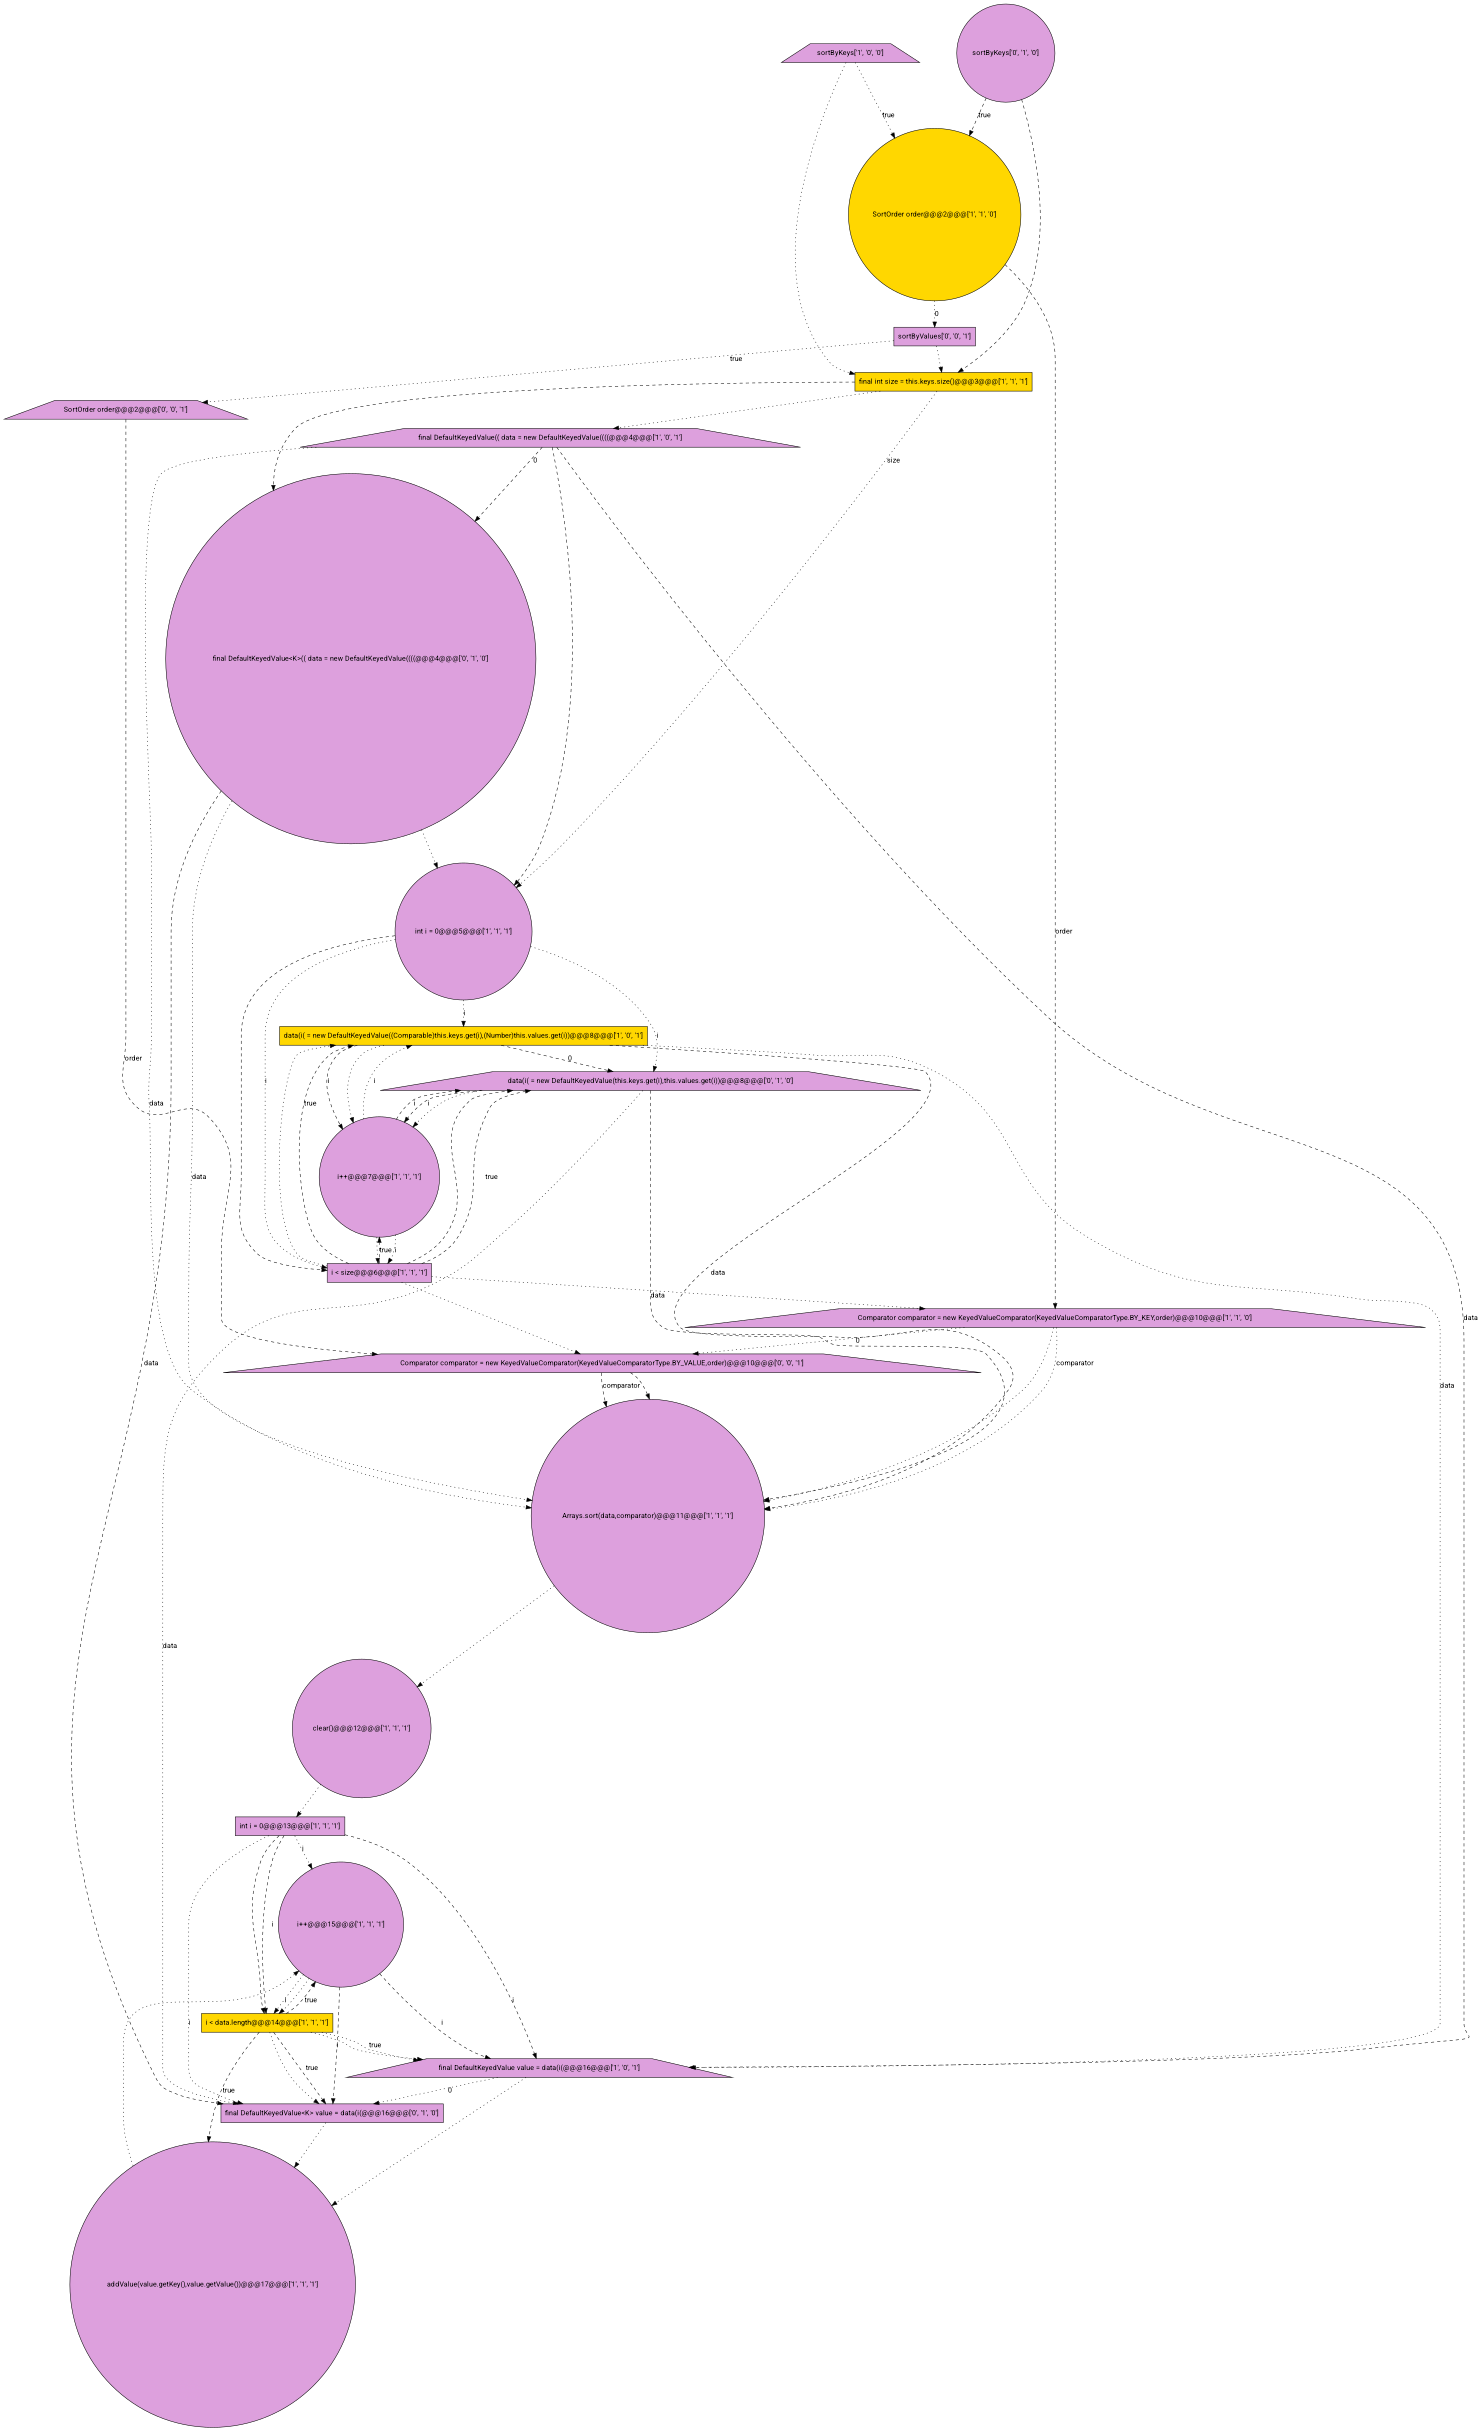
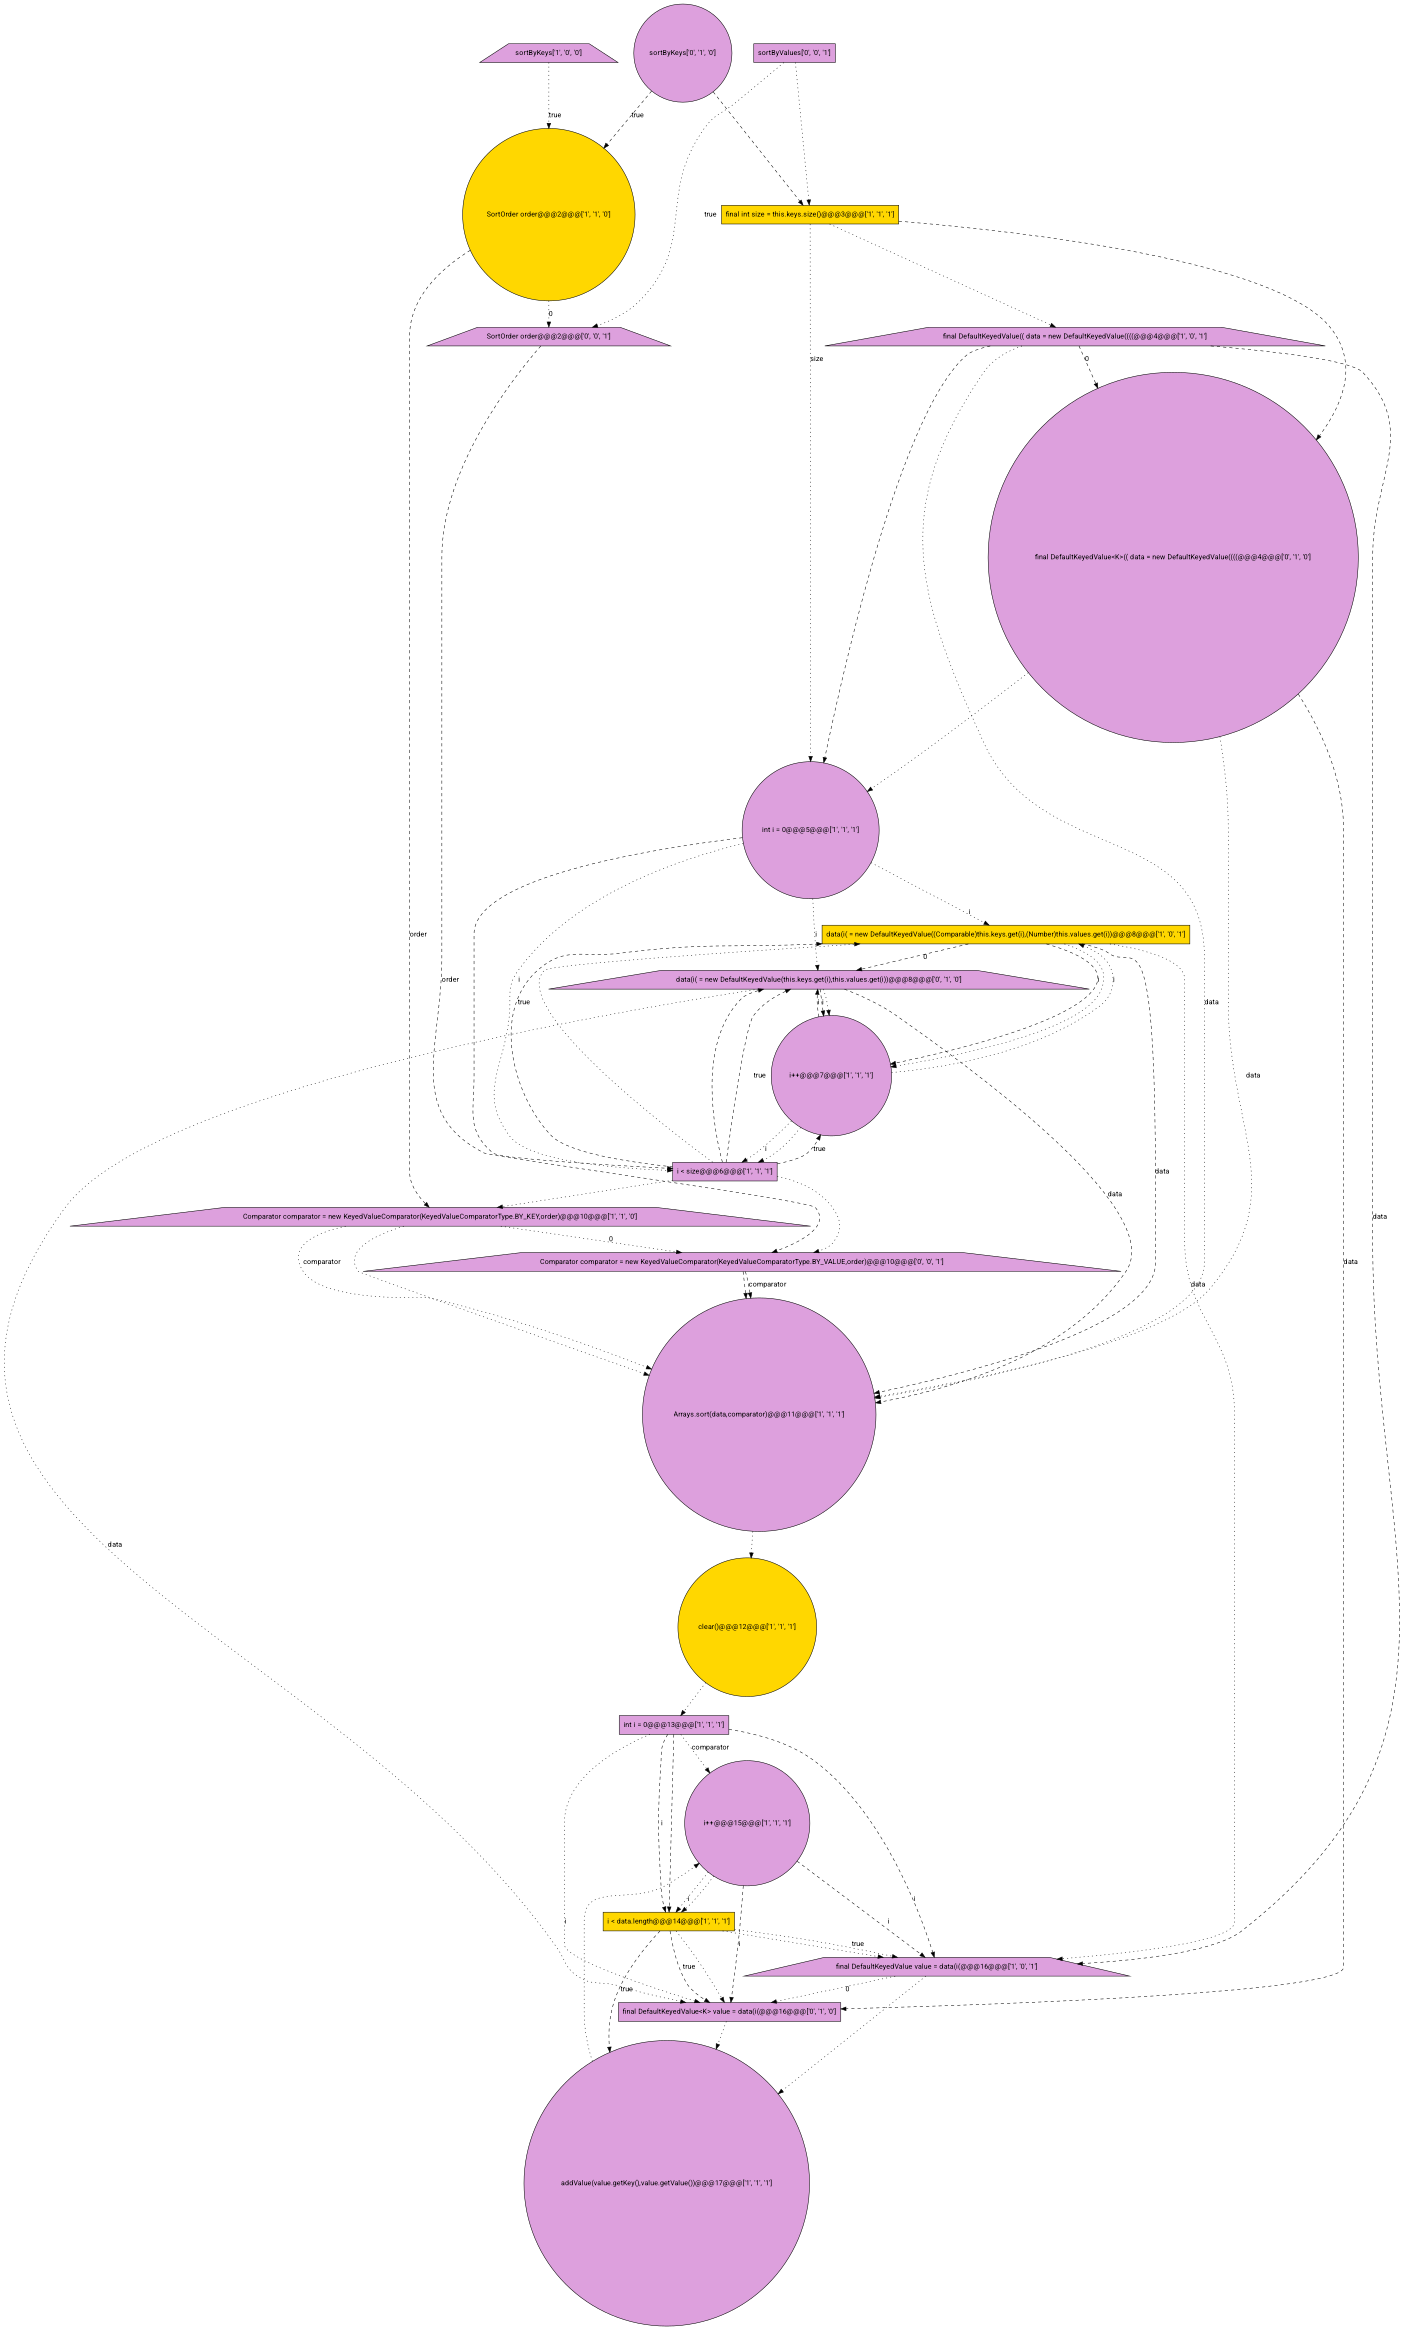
edge "sortByKeys['1', '0', '0']" -> "final int size = this.keys.size()@@@3@@@['1', '1', '1']": removed
edge "SortOrder order@@@2@@@['1', '1', '0']" -> "sortByValues['0', '0', '1']": now "SortOrder order@@@2@@@['1', '1', '0']" -> "SortOrder order@@@2@@@['0', '0', '1']"
node "clear()@@@12@@@['1', '1', '1']": fillcolor plum -> gold
edge "int i = 0@@@13@@@['1', '1', '1']" -> "i++@@@15@@@['1', '1', '1']": label "i" -> "comparator"
edge "i < data.length@@@14@@@['1', '1', '1']" -> "i++@@@15@@@['1', '1', '1']": removed, label "true"
